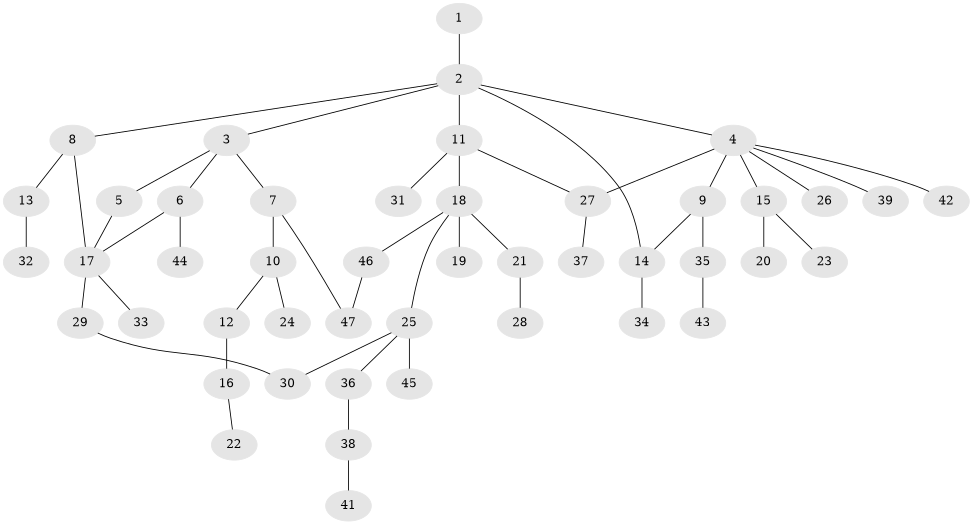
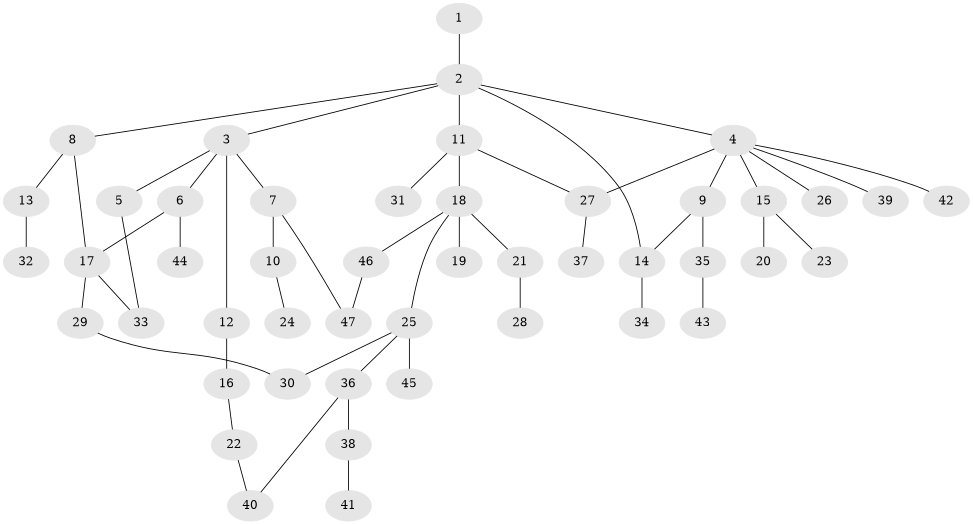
edge "5" -- "17": now "5" -- "33"
edge "10" -- "12": now "3" -- "12"
node "40": added
